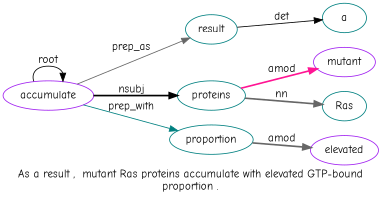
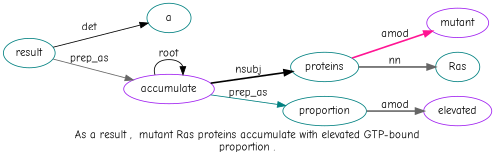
edge "accumulate" -> "result": reversed
edge "accumulate" -> "proportion": label "prep_with" -> "prep_as"
